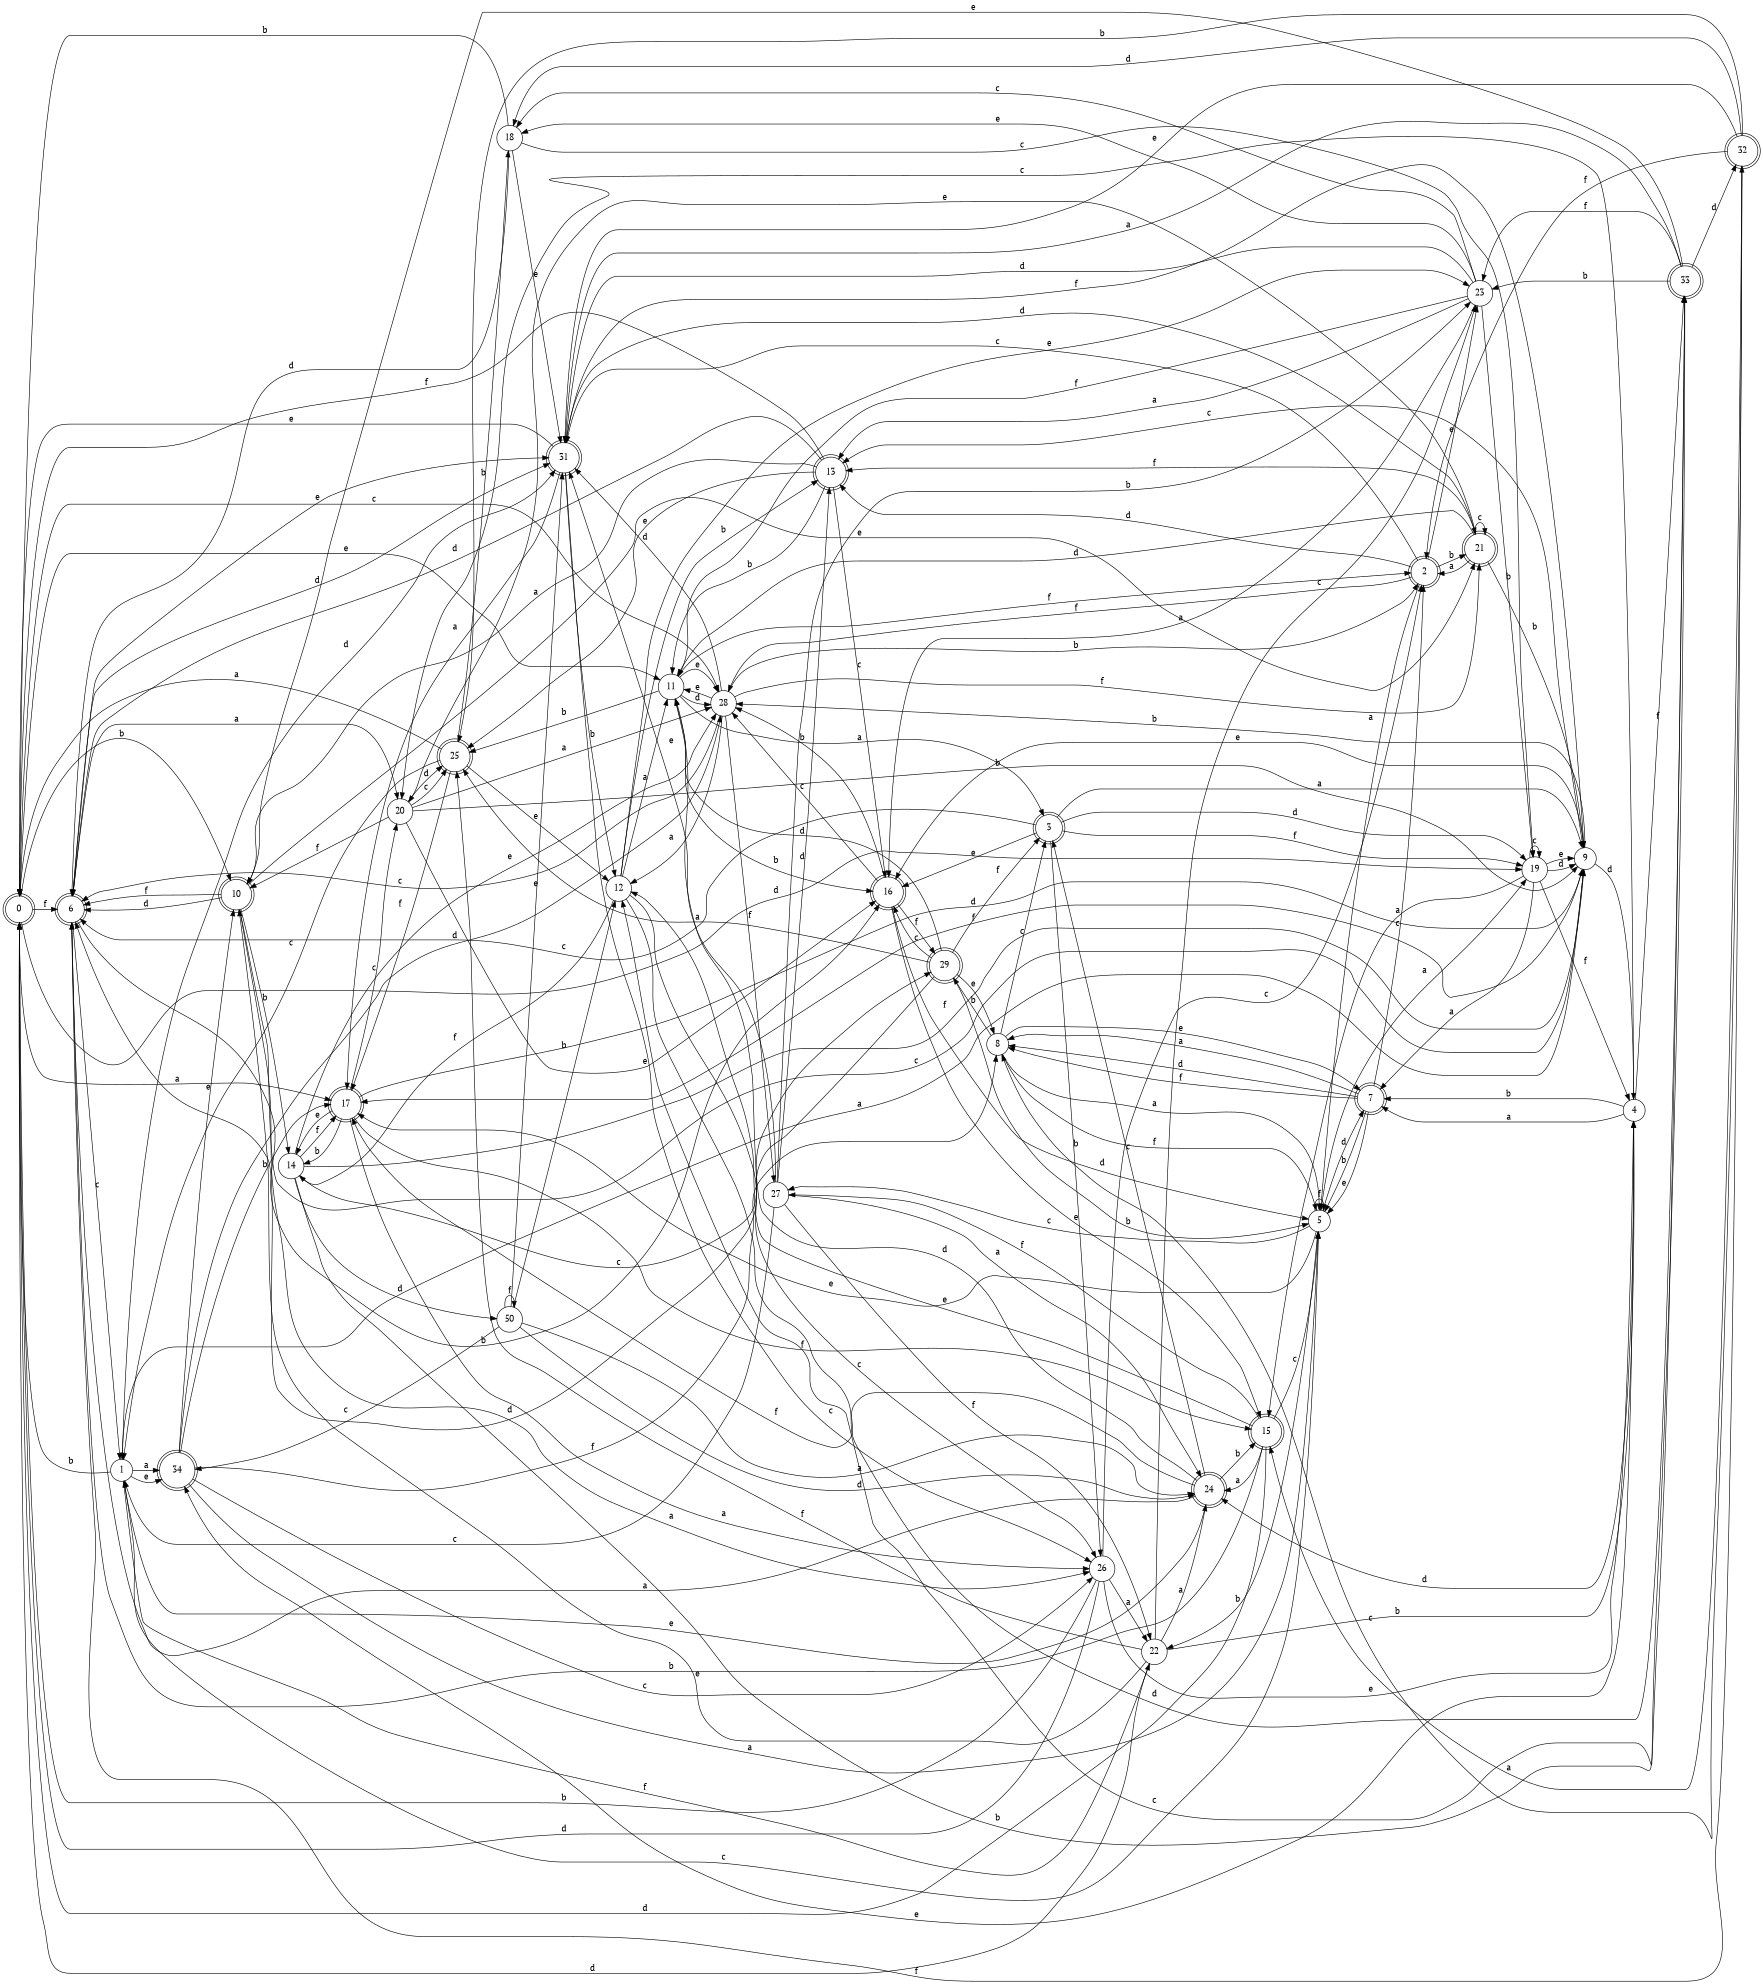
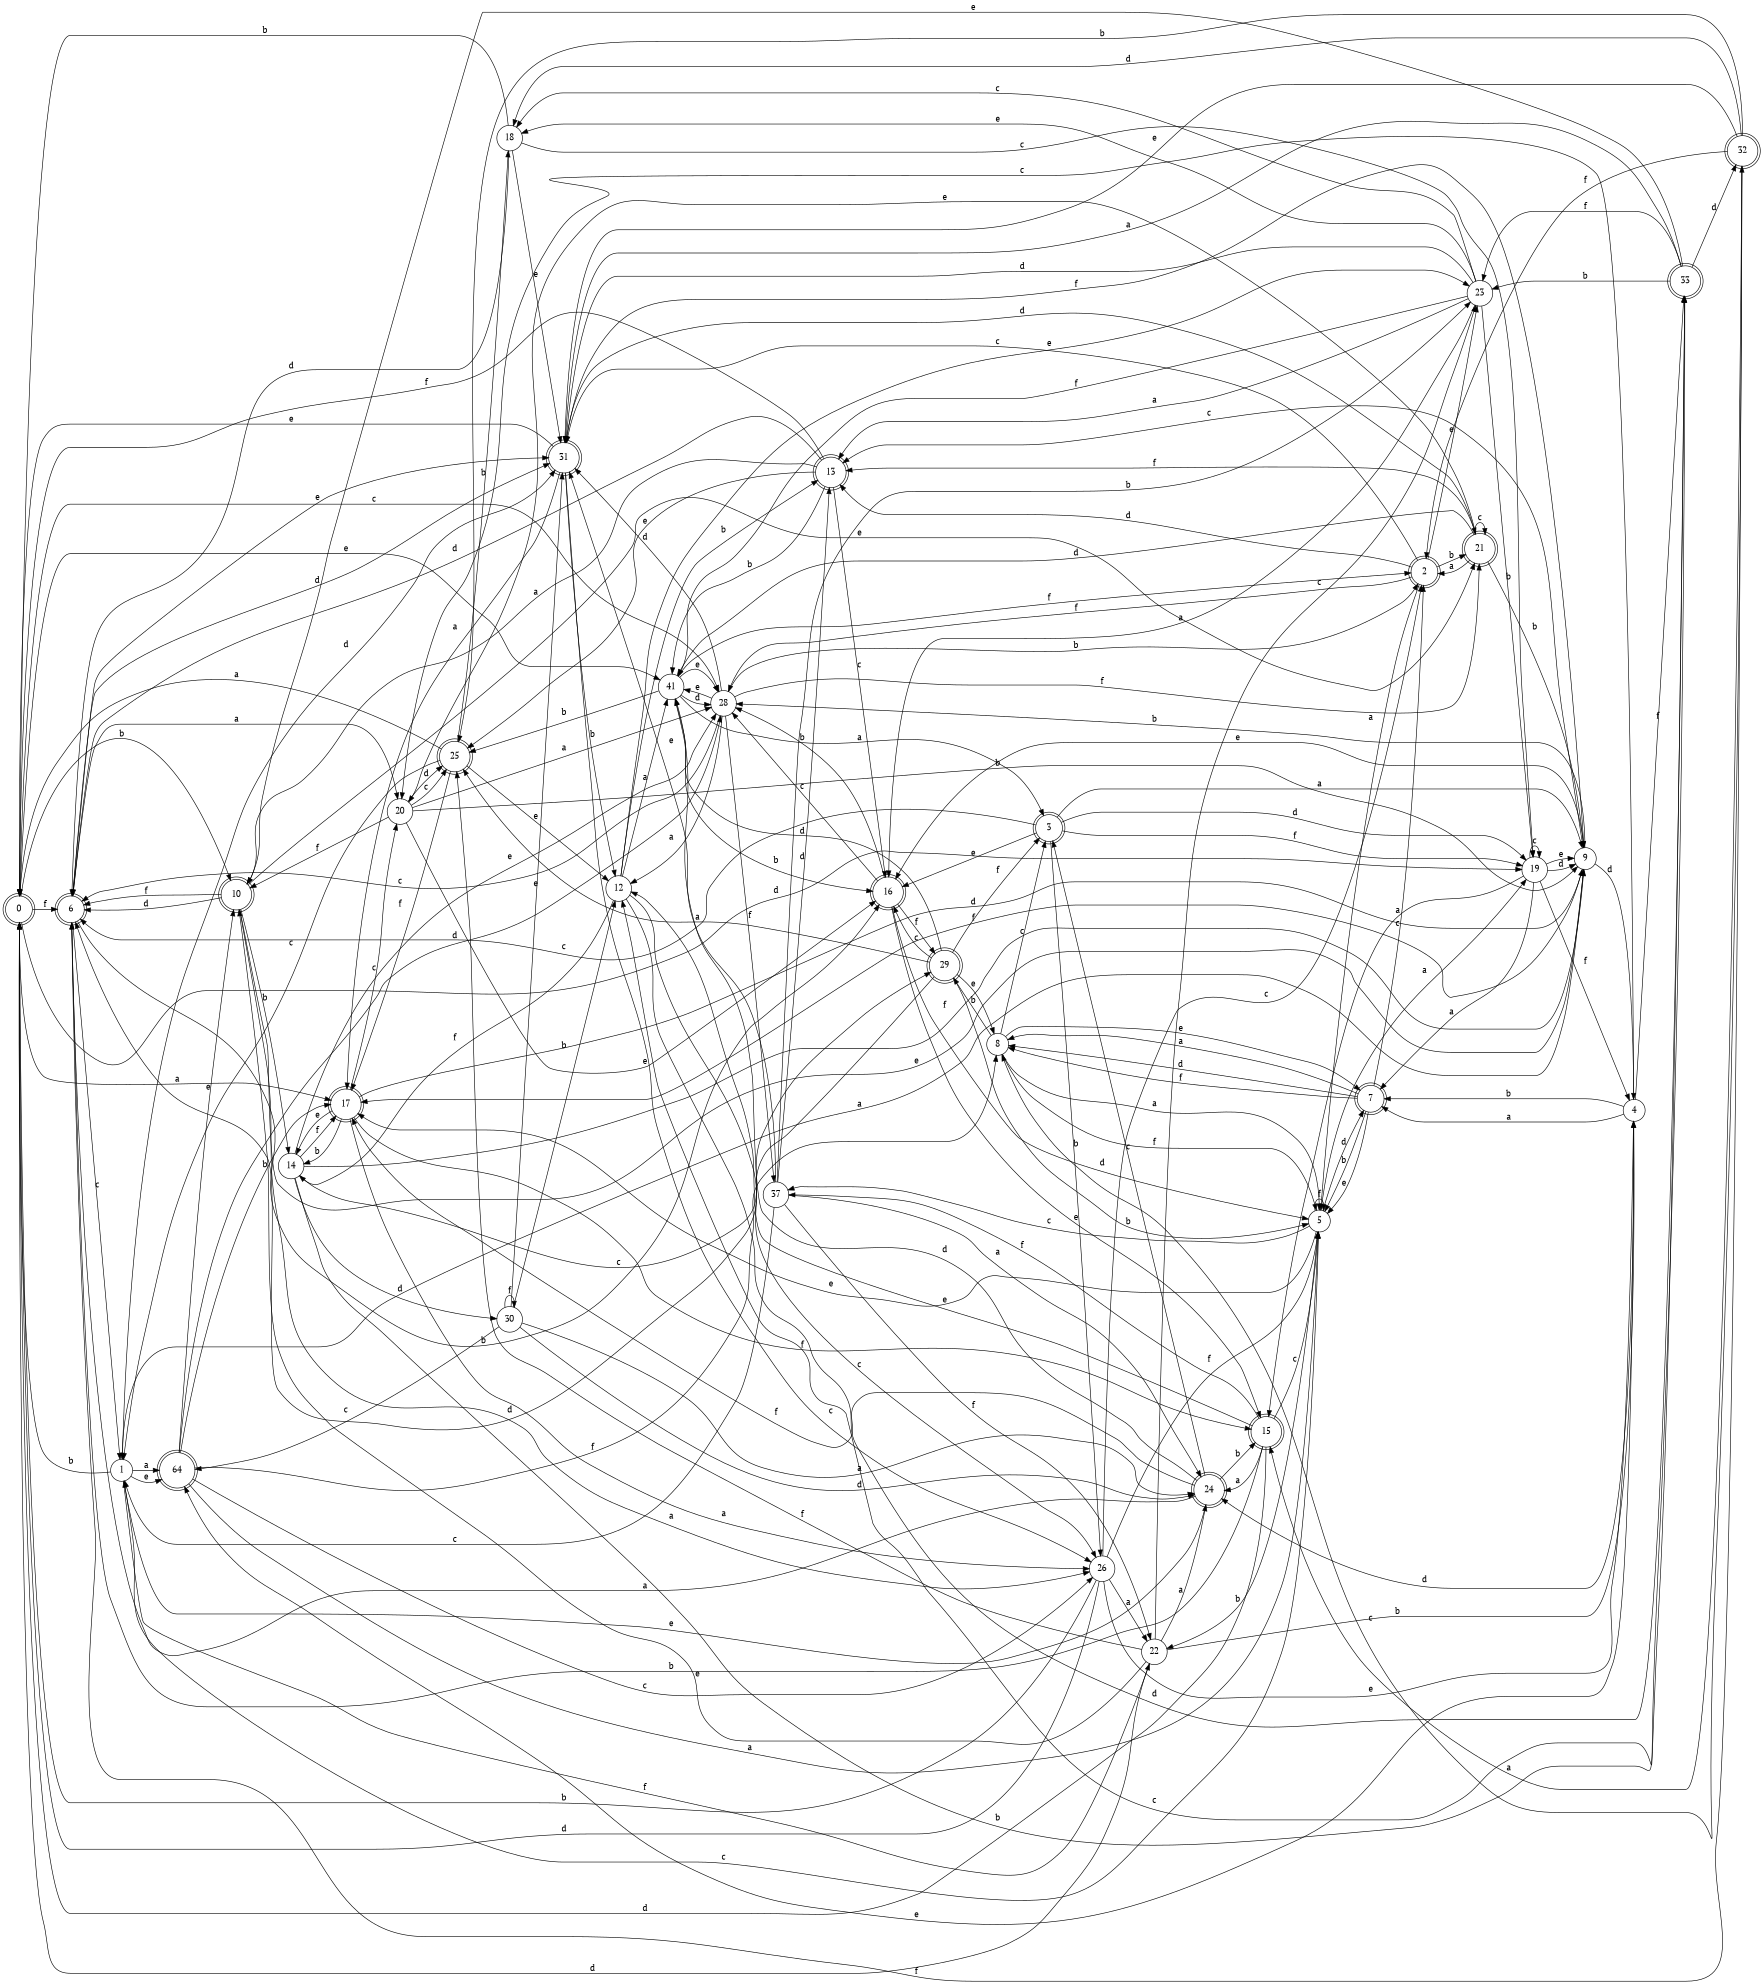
node "11": label "11" -> "41"
edge "10" -> "9": label "c" -> "e"
node "27": label "27" -> "37"
node "50": label "50" -> "30"
edge "26" -> "5": added, label "f"
node "34": label "34" -> "64"
